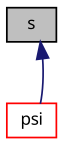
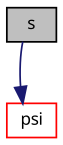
edge "psi" -> "s": reversed
